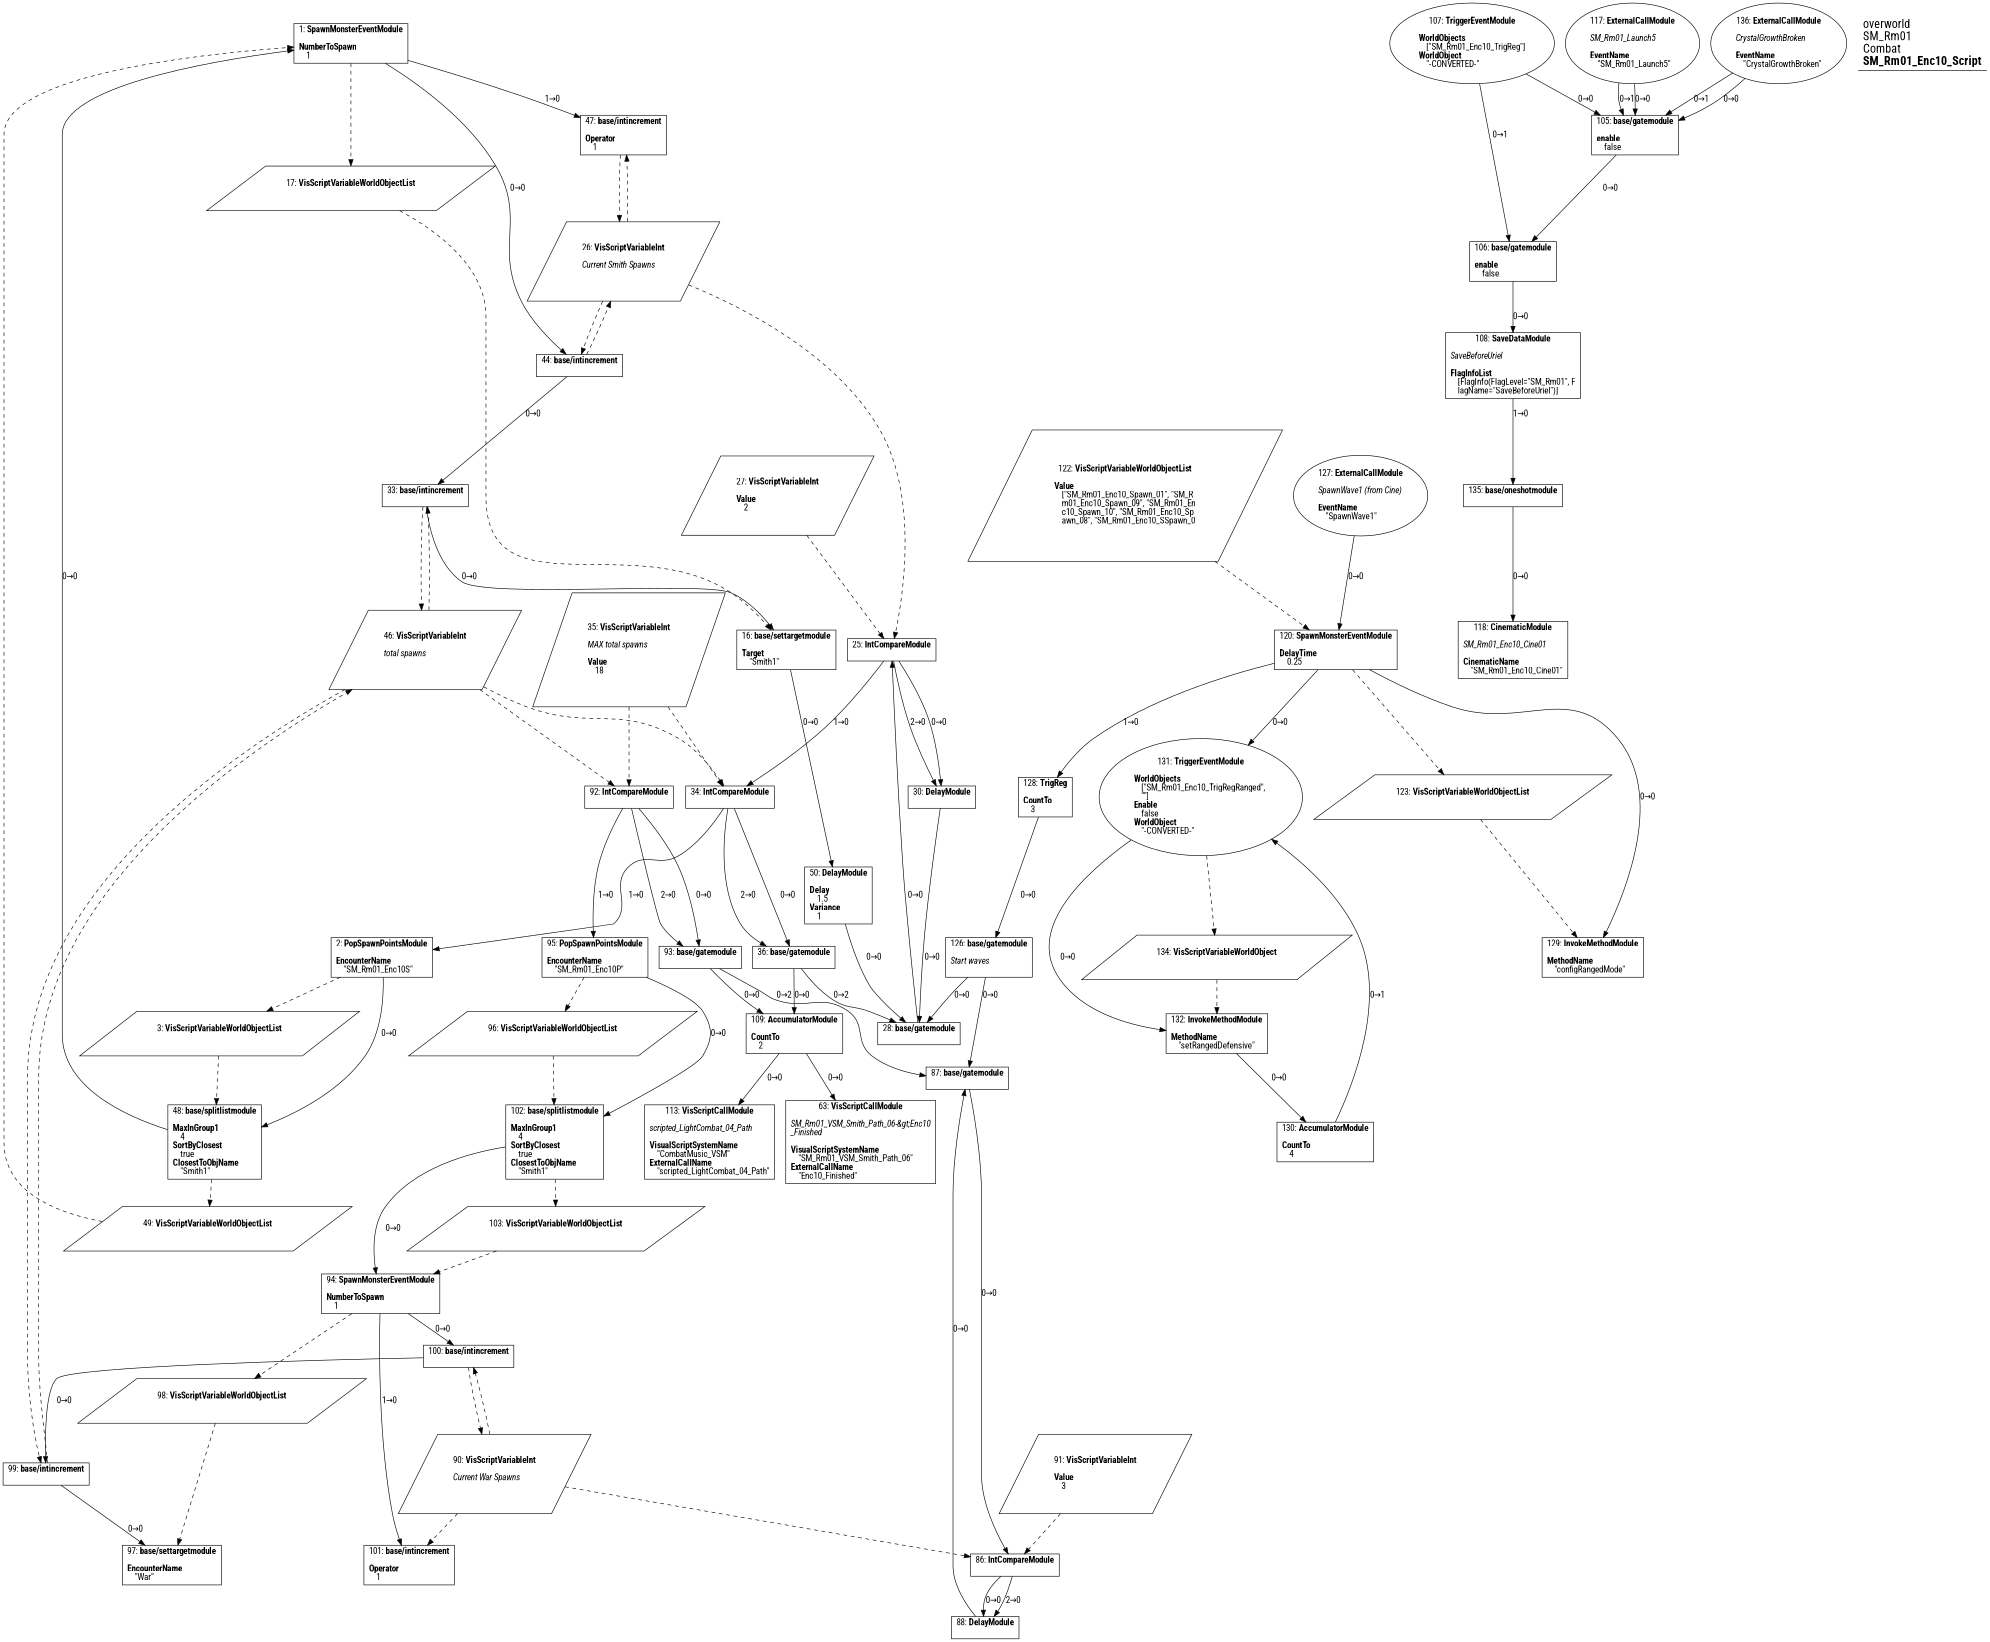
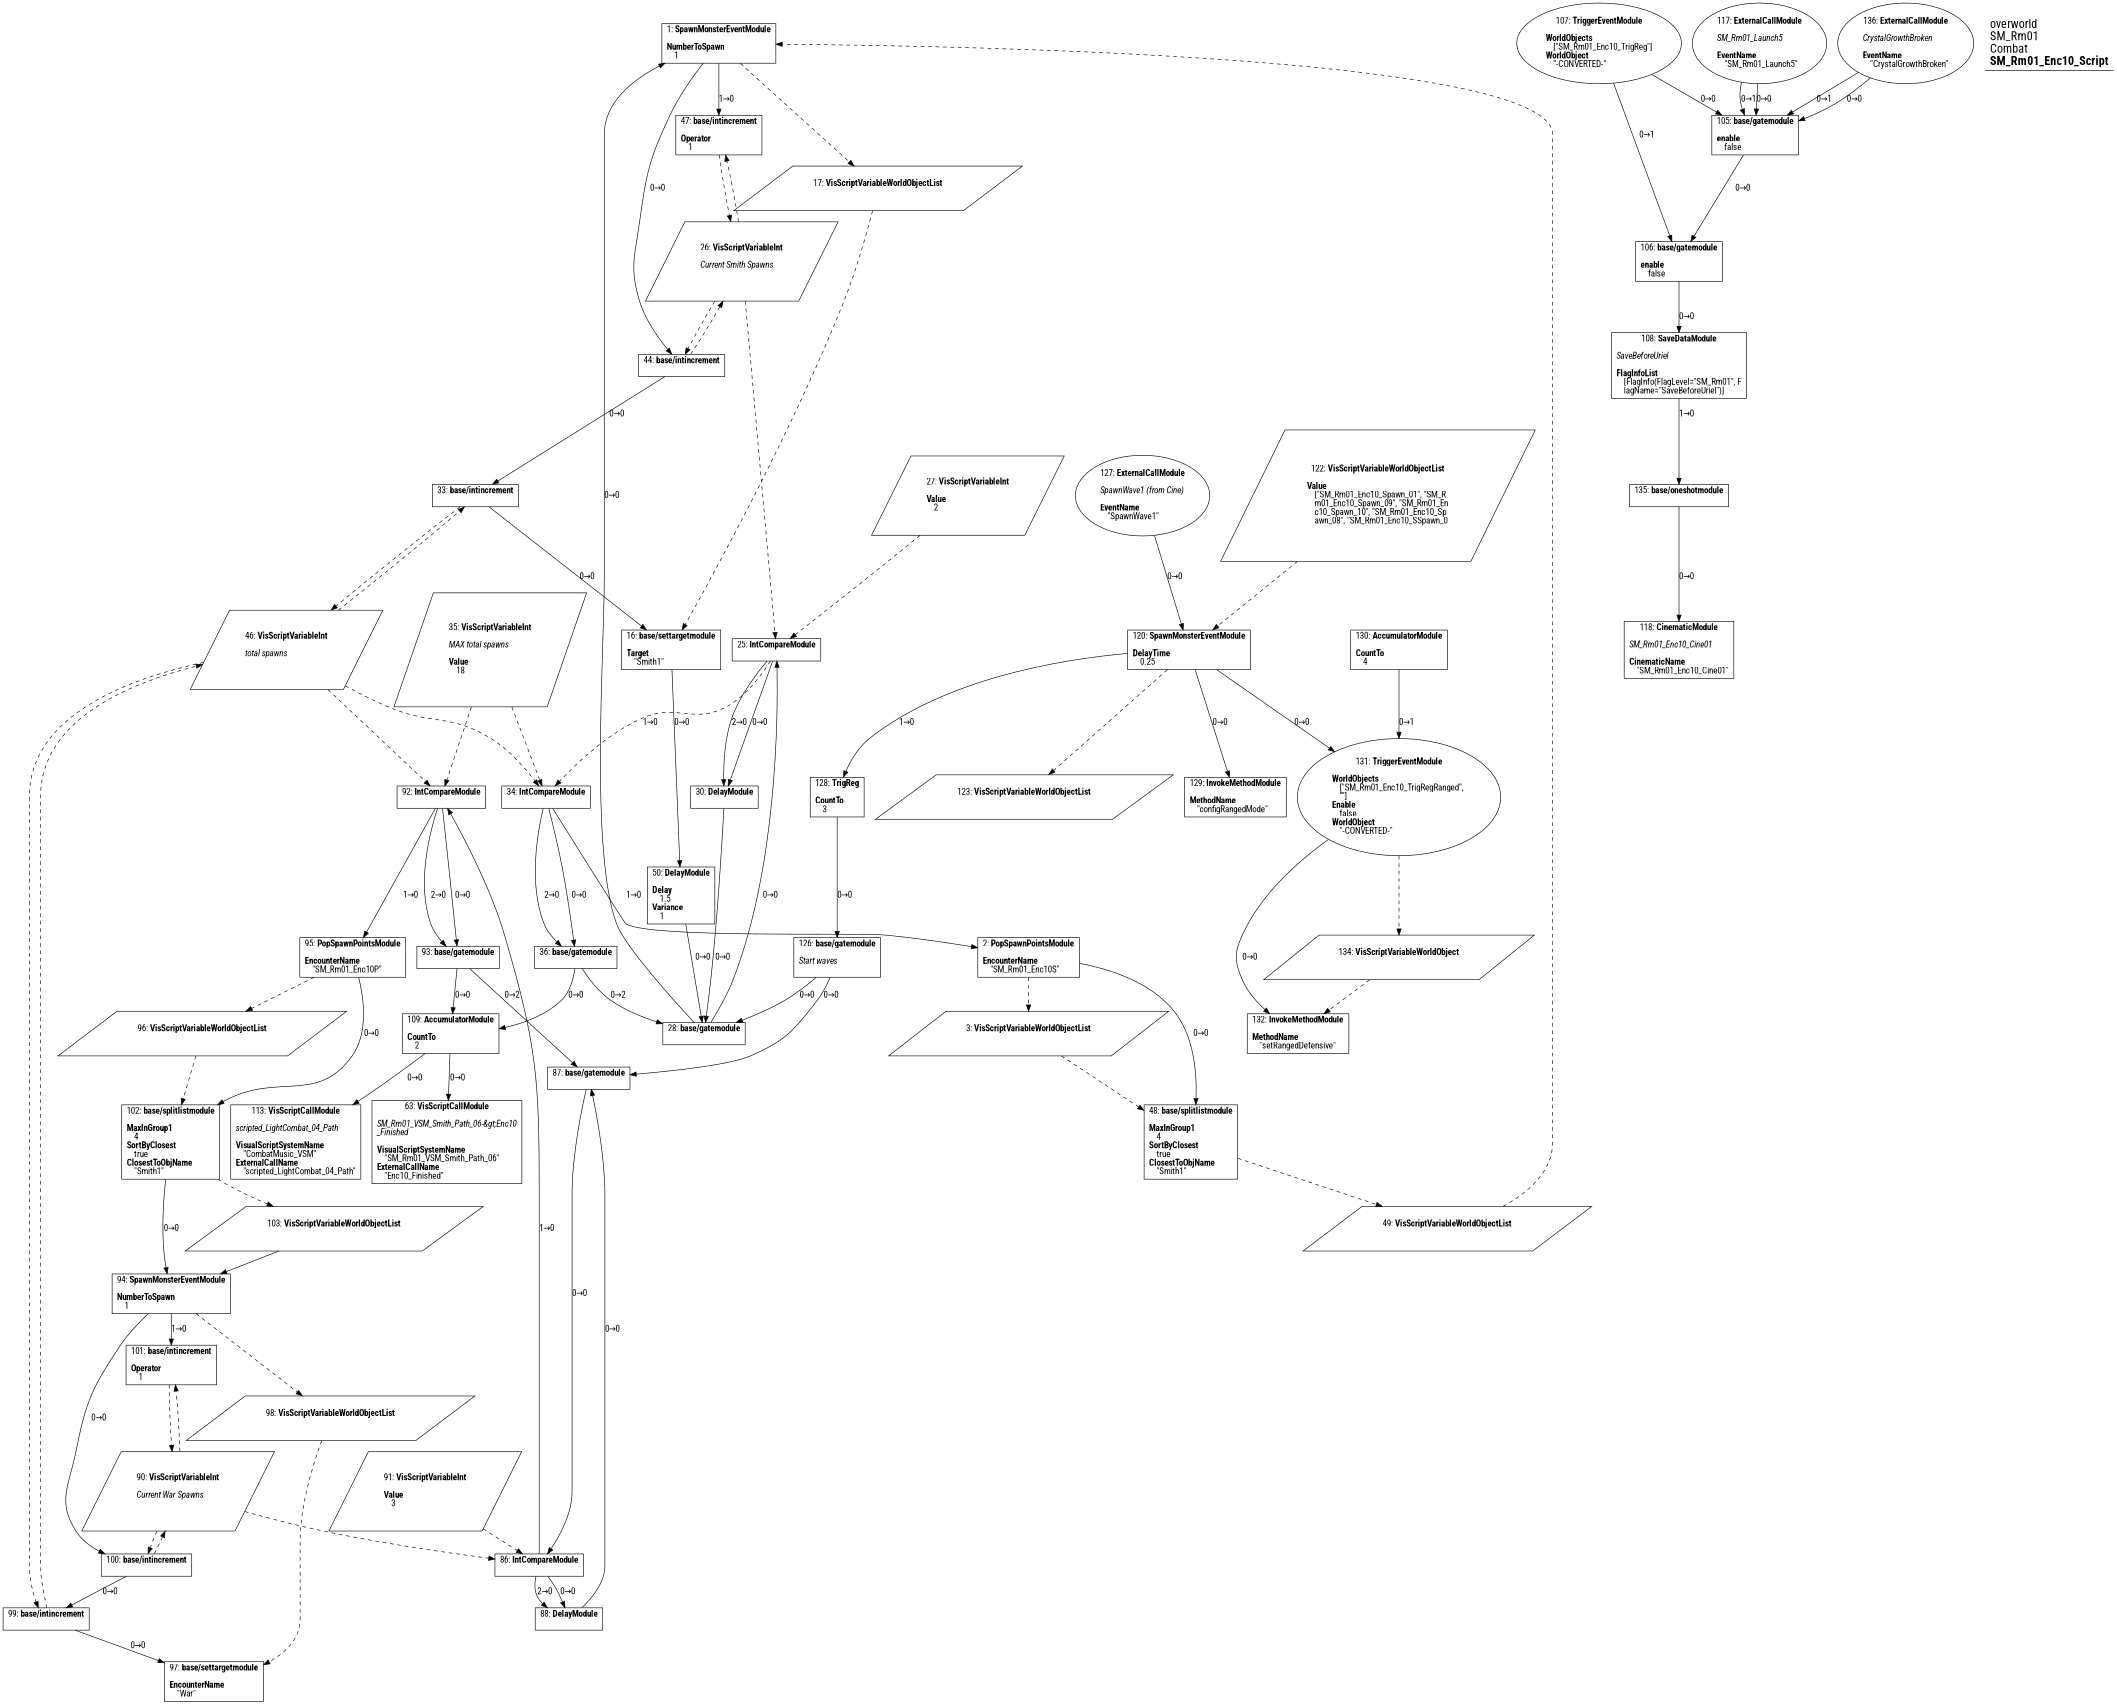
edge "48:" -> "1:": now "28:" -> "1:"
edge "25:" -> "34:": style solid -> dashed
edge "123:" -> "129:": removed
edge "132:" -> "130:": removed, label "0→0"
edge "86:" -> "92:": added, label "1→0"
edge "103:" -> "94:": style dashed -> solid
edge "101:" -> "90:": added
